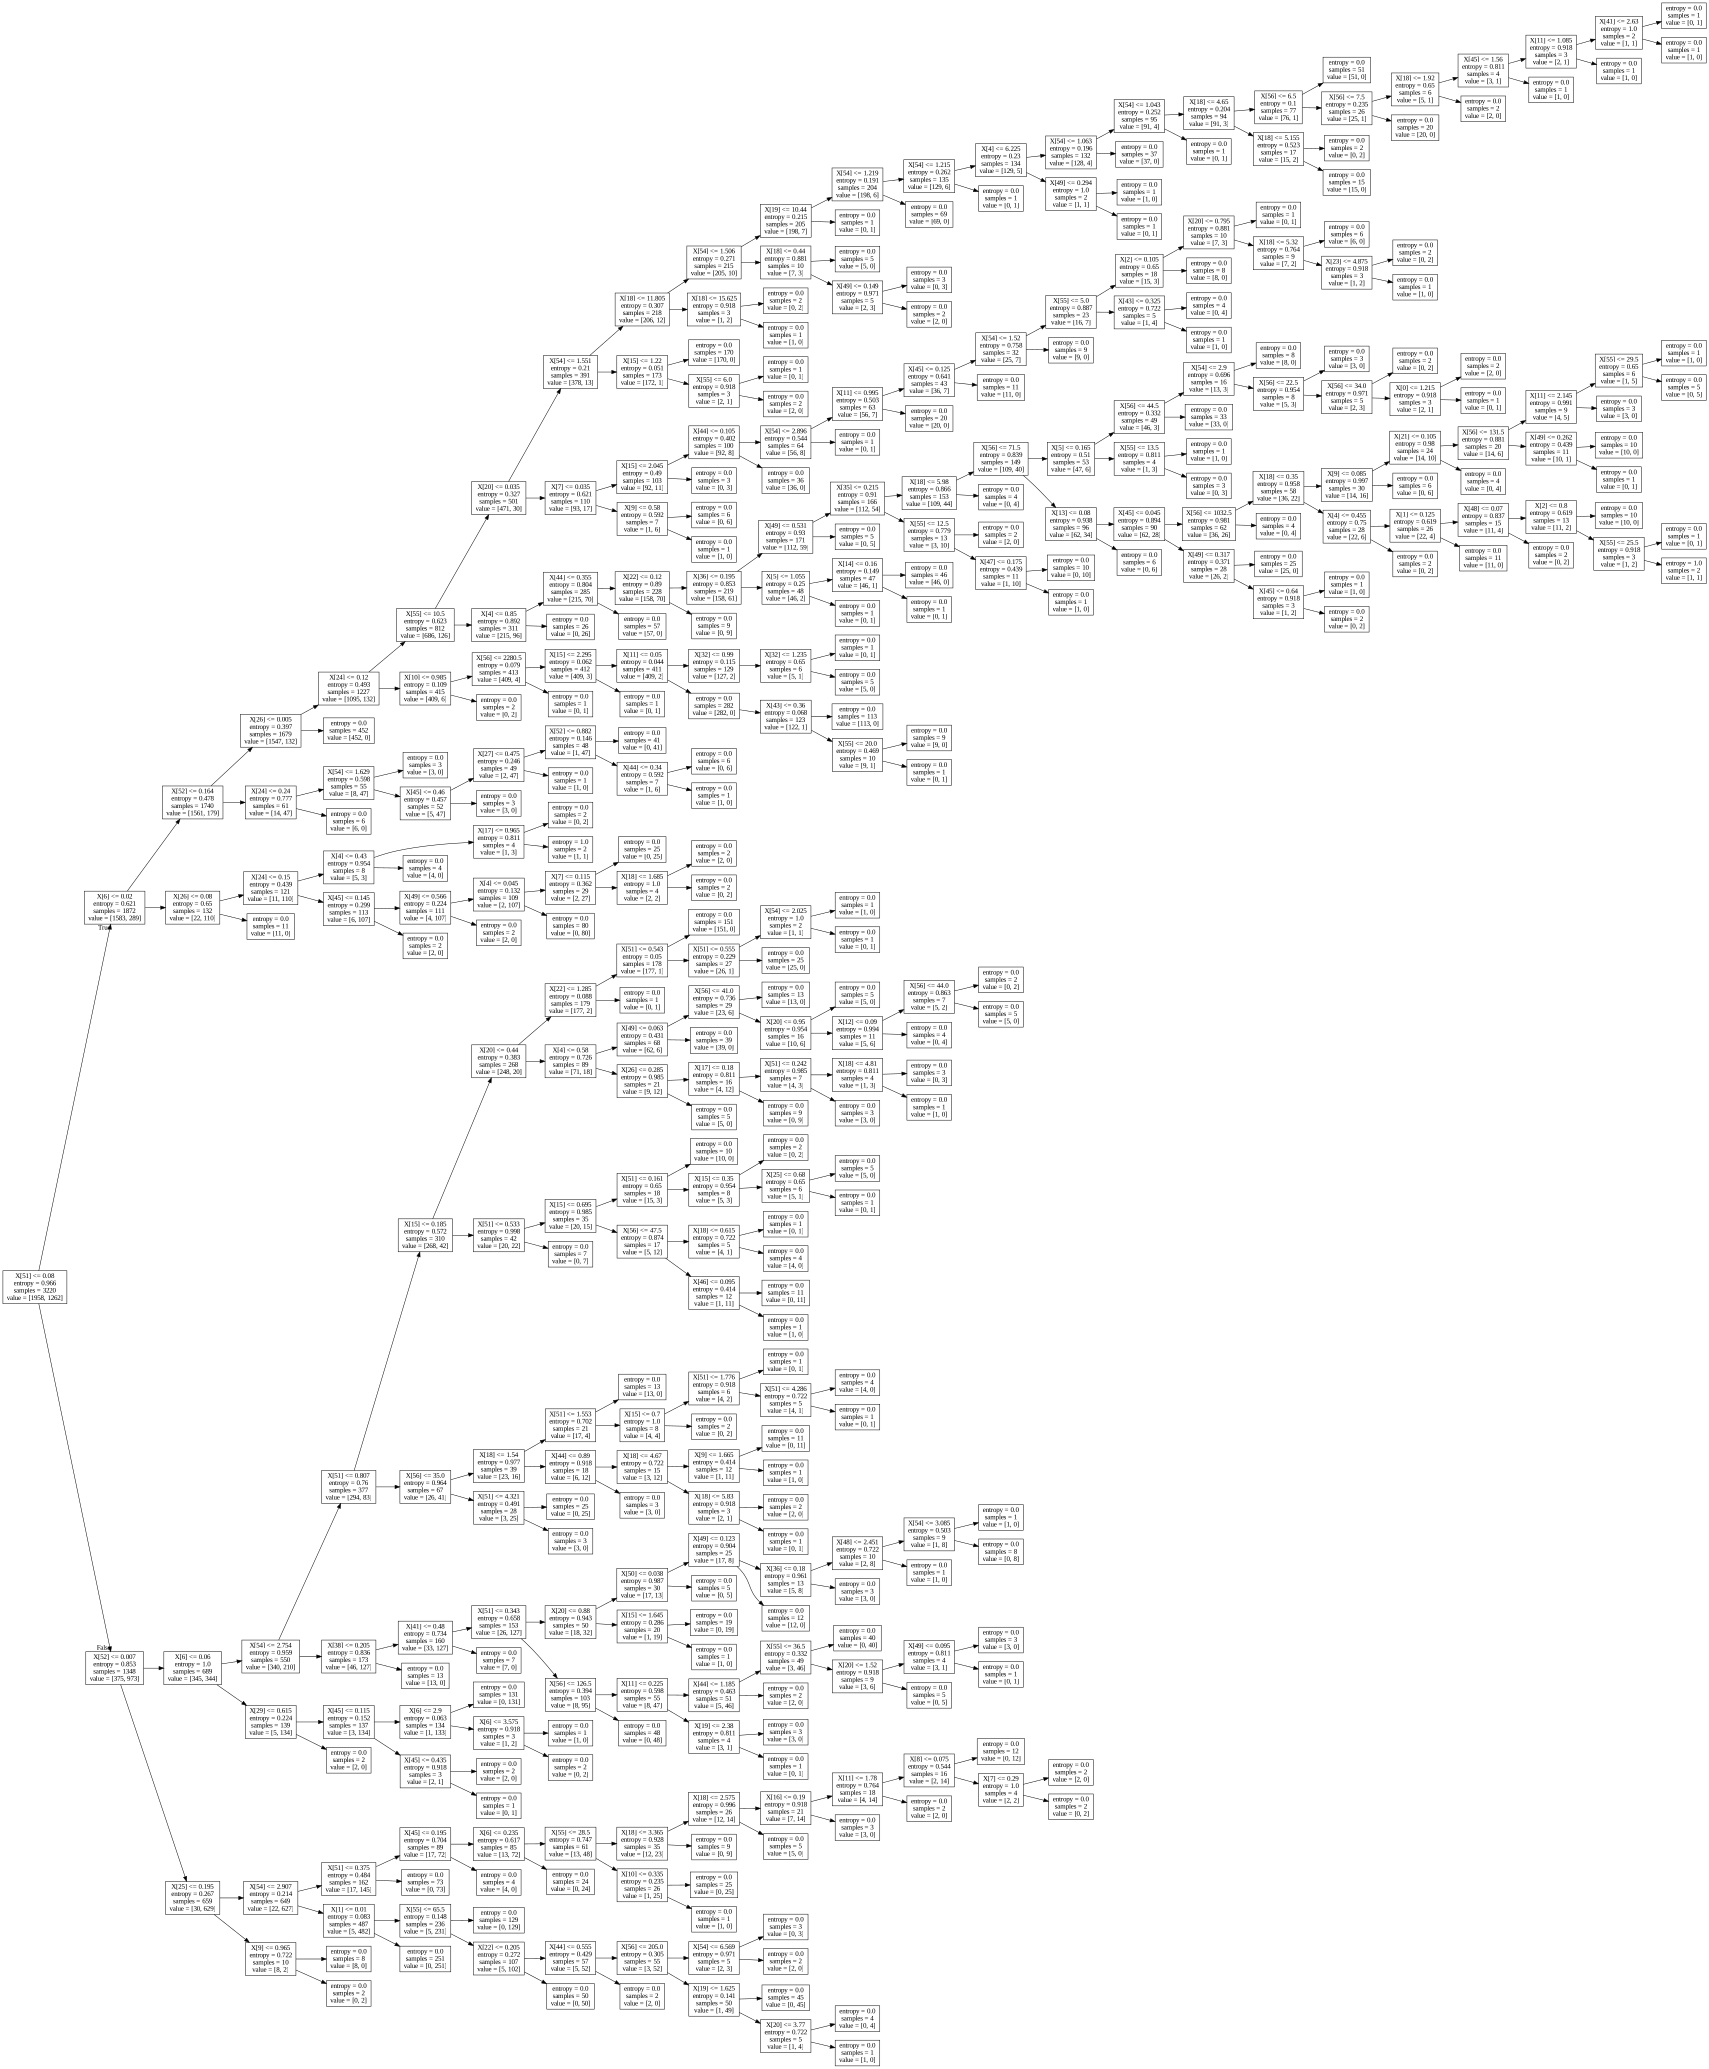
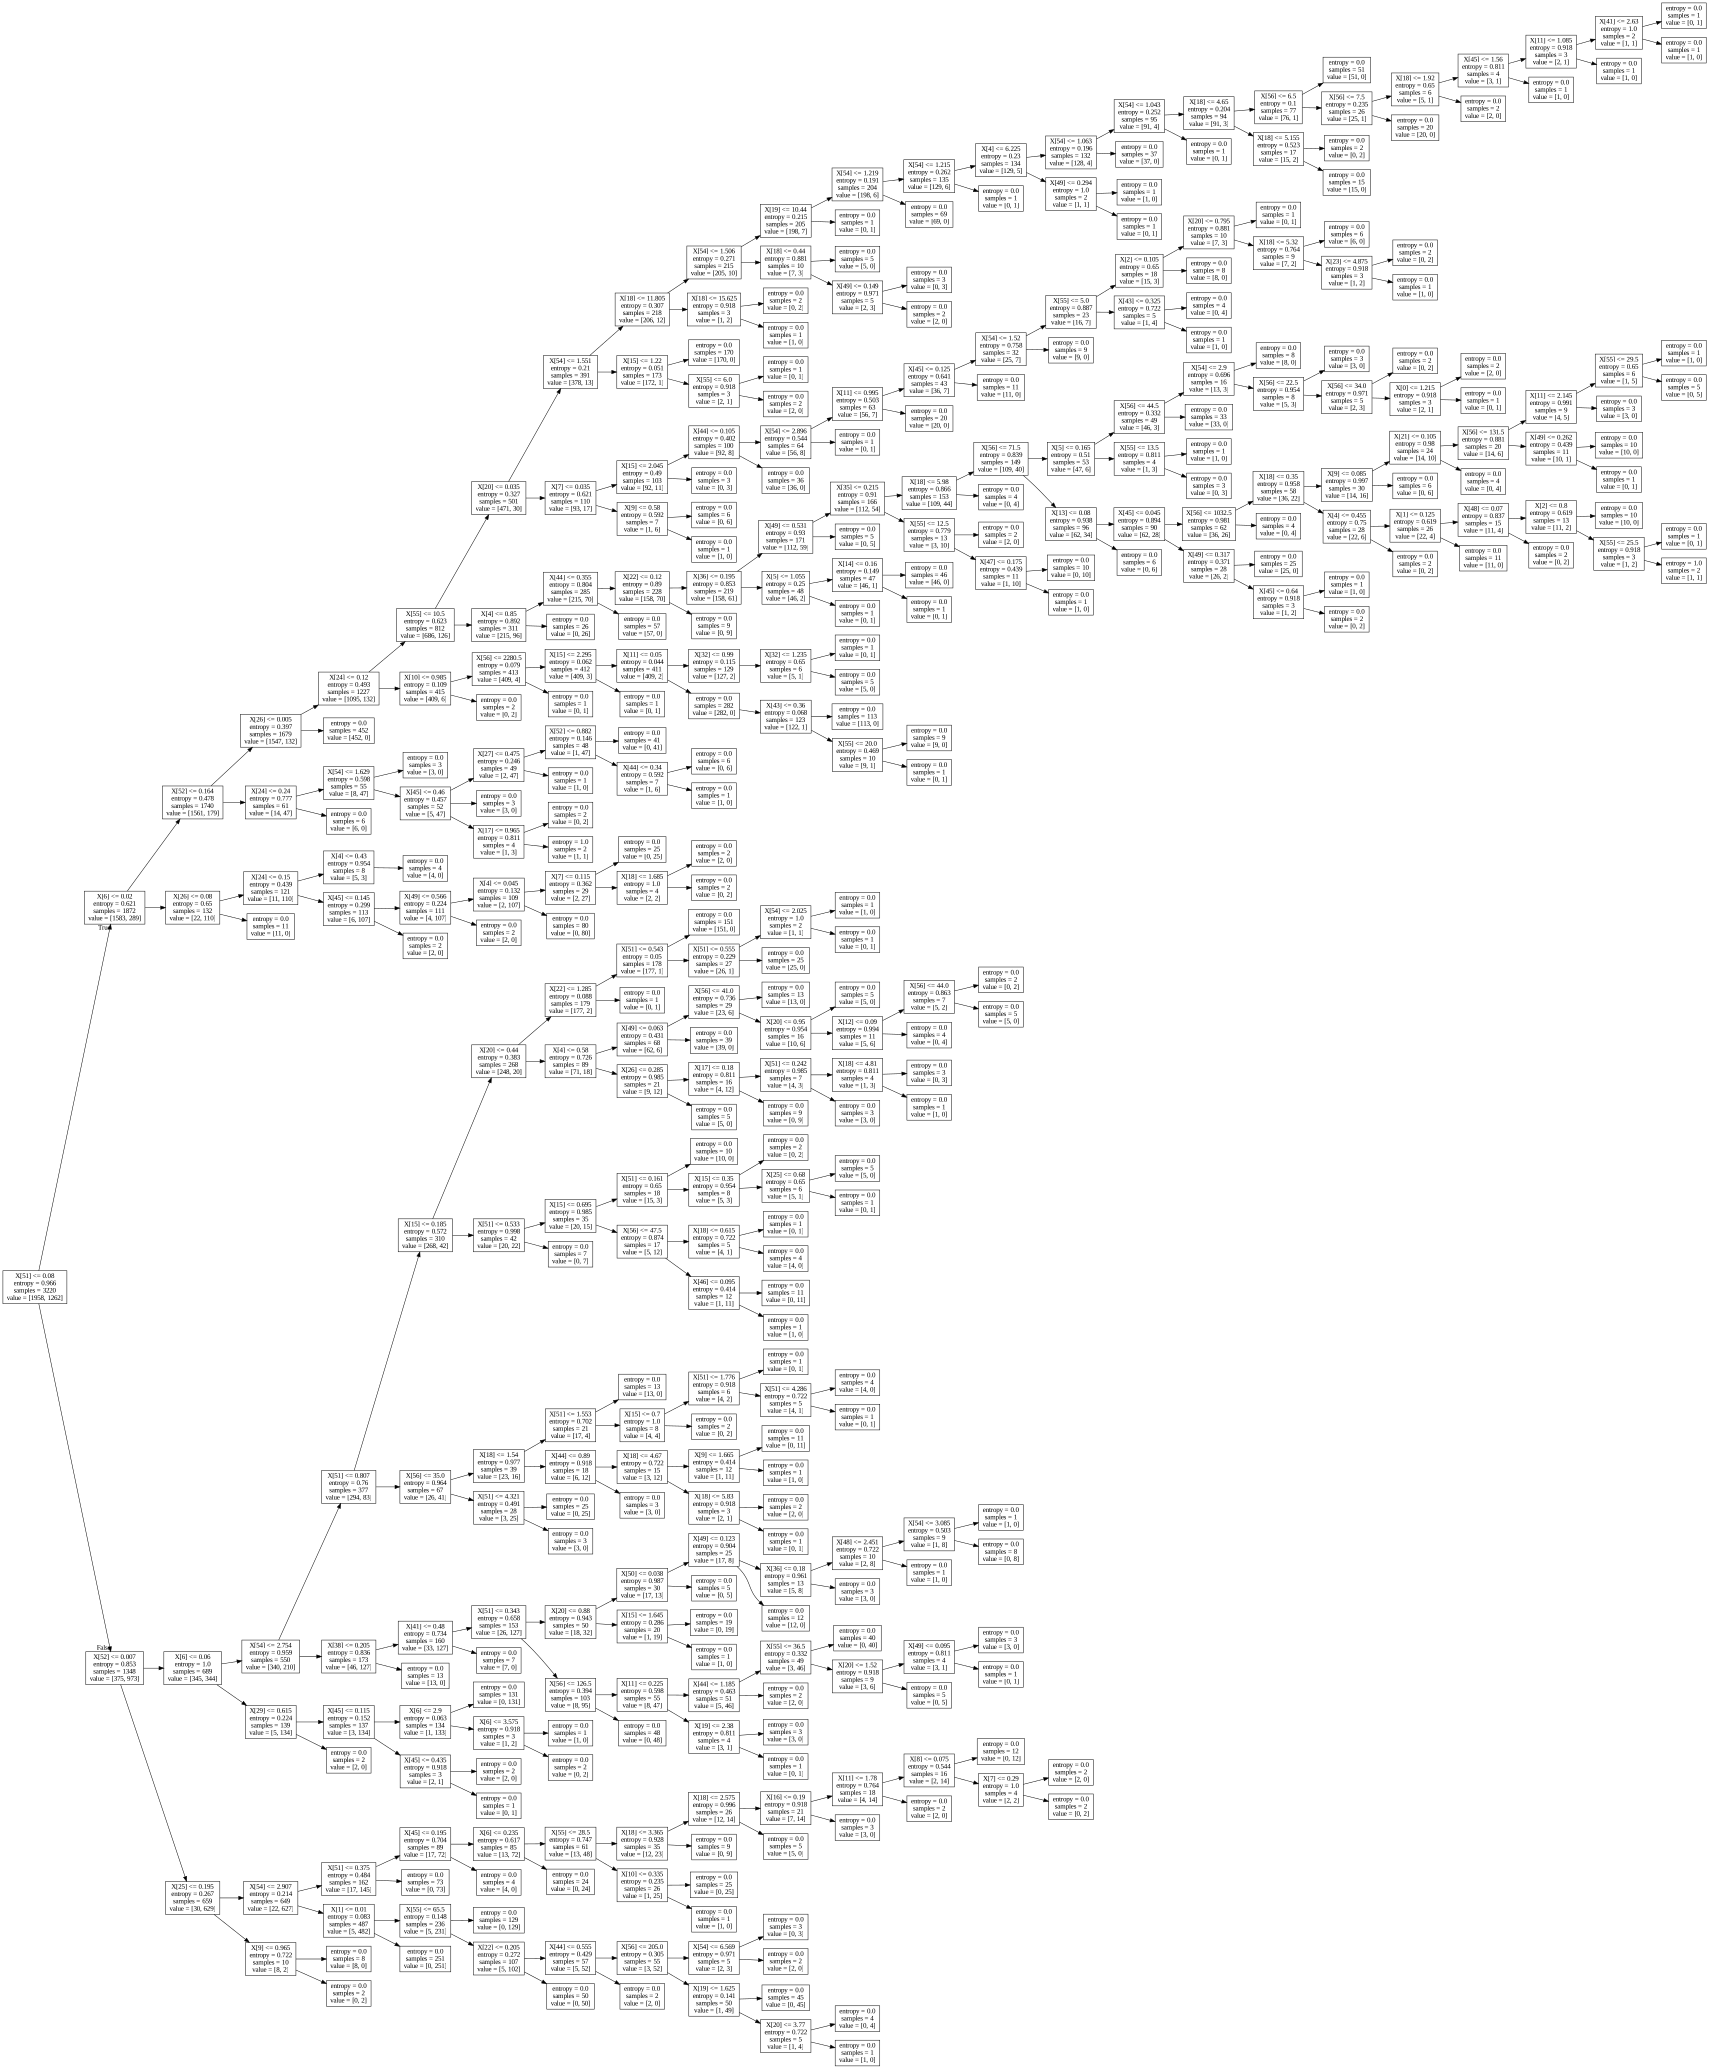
edge "X[4] <= 0.43 entropy = 0.954 samples = 8 value = [5, 3]" -> "X[17] <= 0.965 entropy = 0.811 samples = 4 value = [1, 3]": now "X[45] <= 0.46 entropy = 0.457 samples = 52 value = [5, 47]" -> "X[17] <= 0.965 entropy = 0.811 samples = 4 value = [1, 3]"
